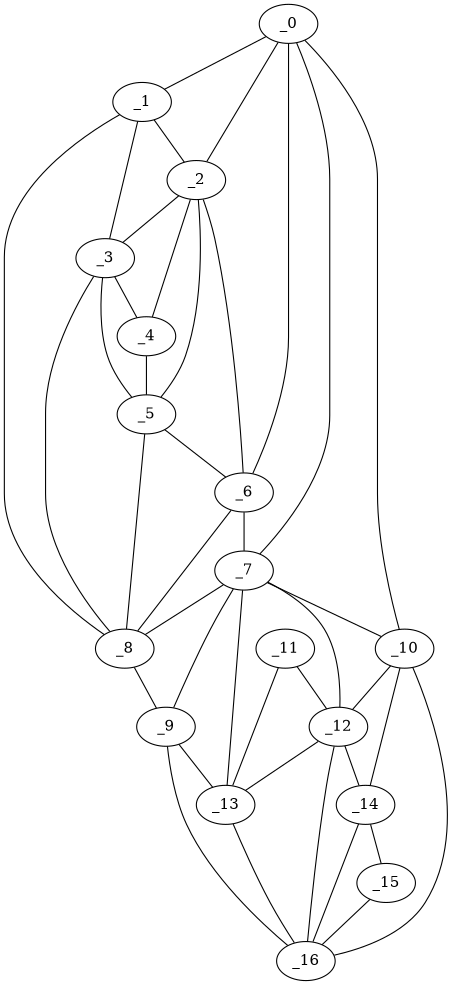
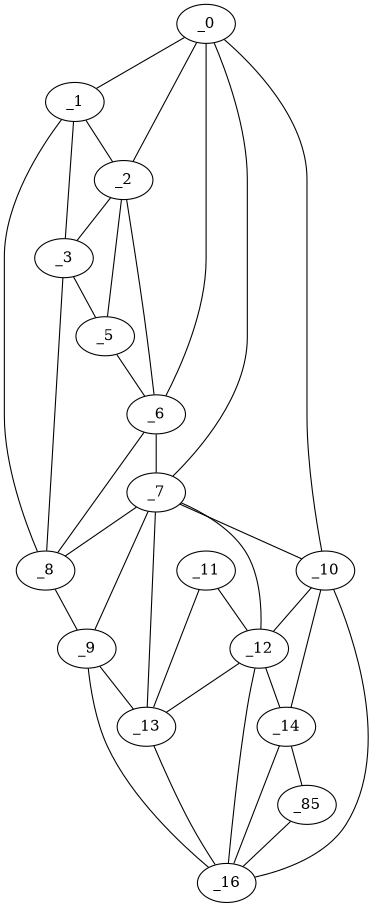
node "_4": removed
edge "_5" -- "_8": removed
node "_15": label "_15" -> "_85"
